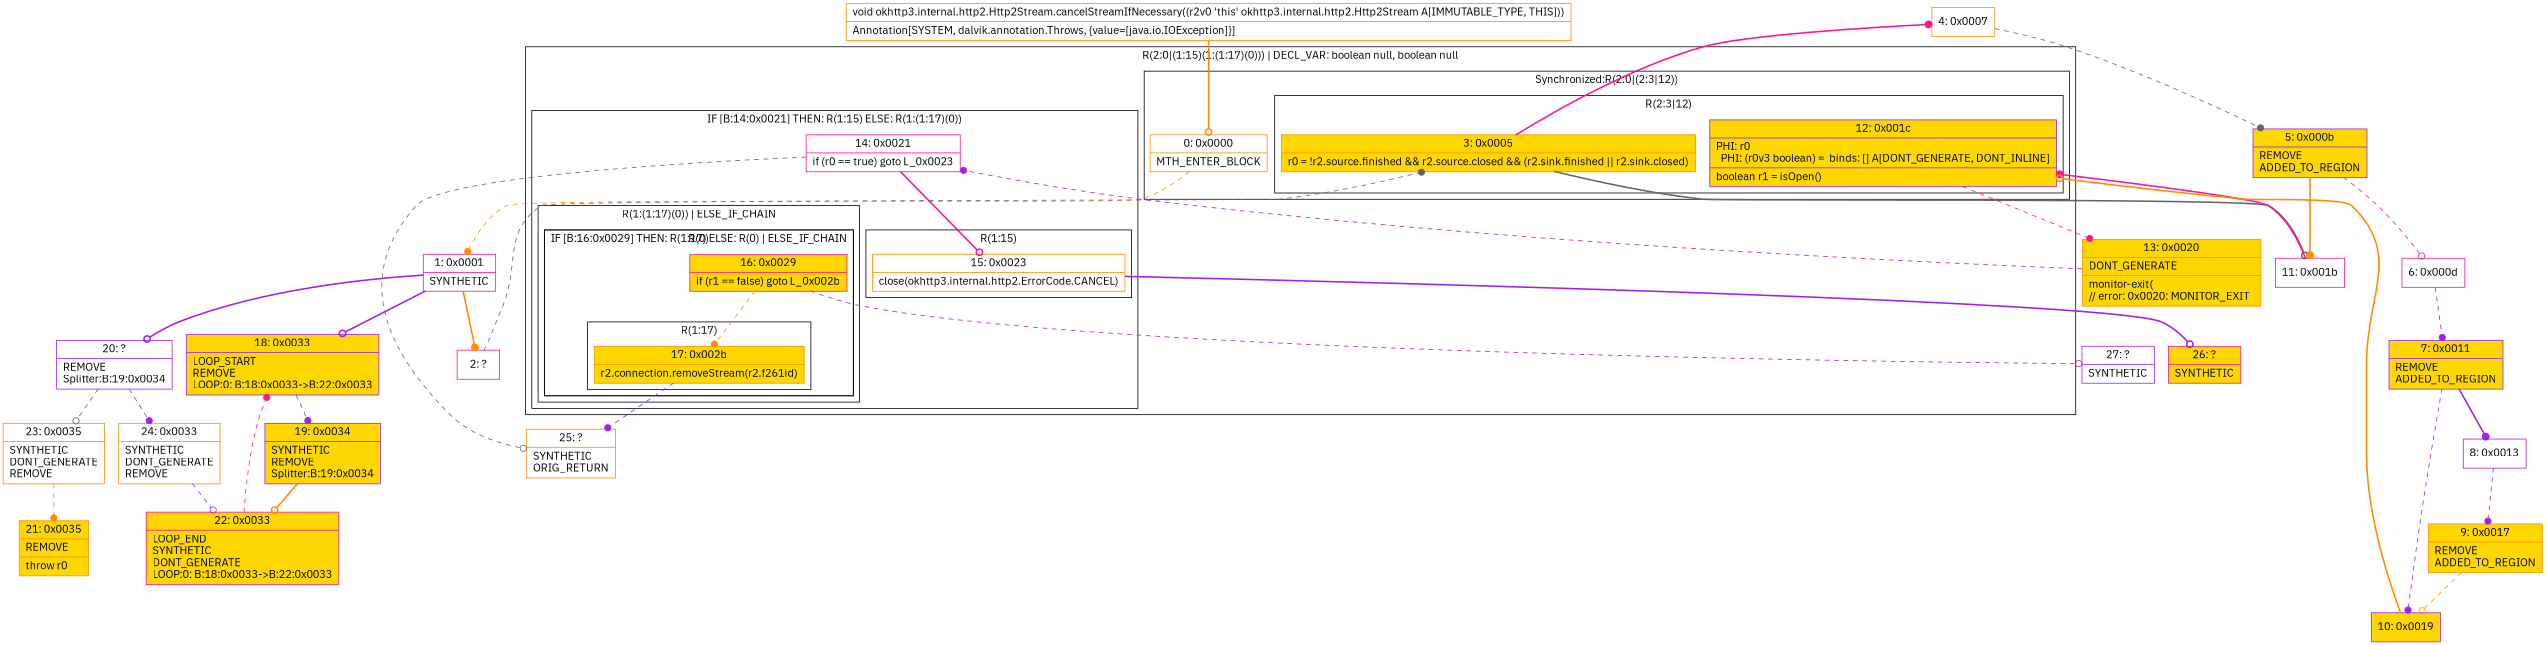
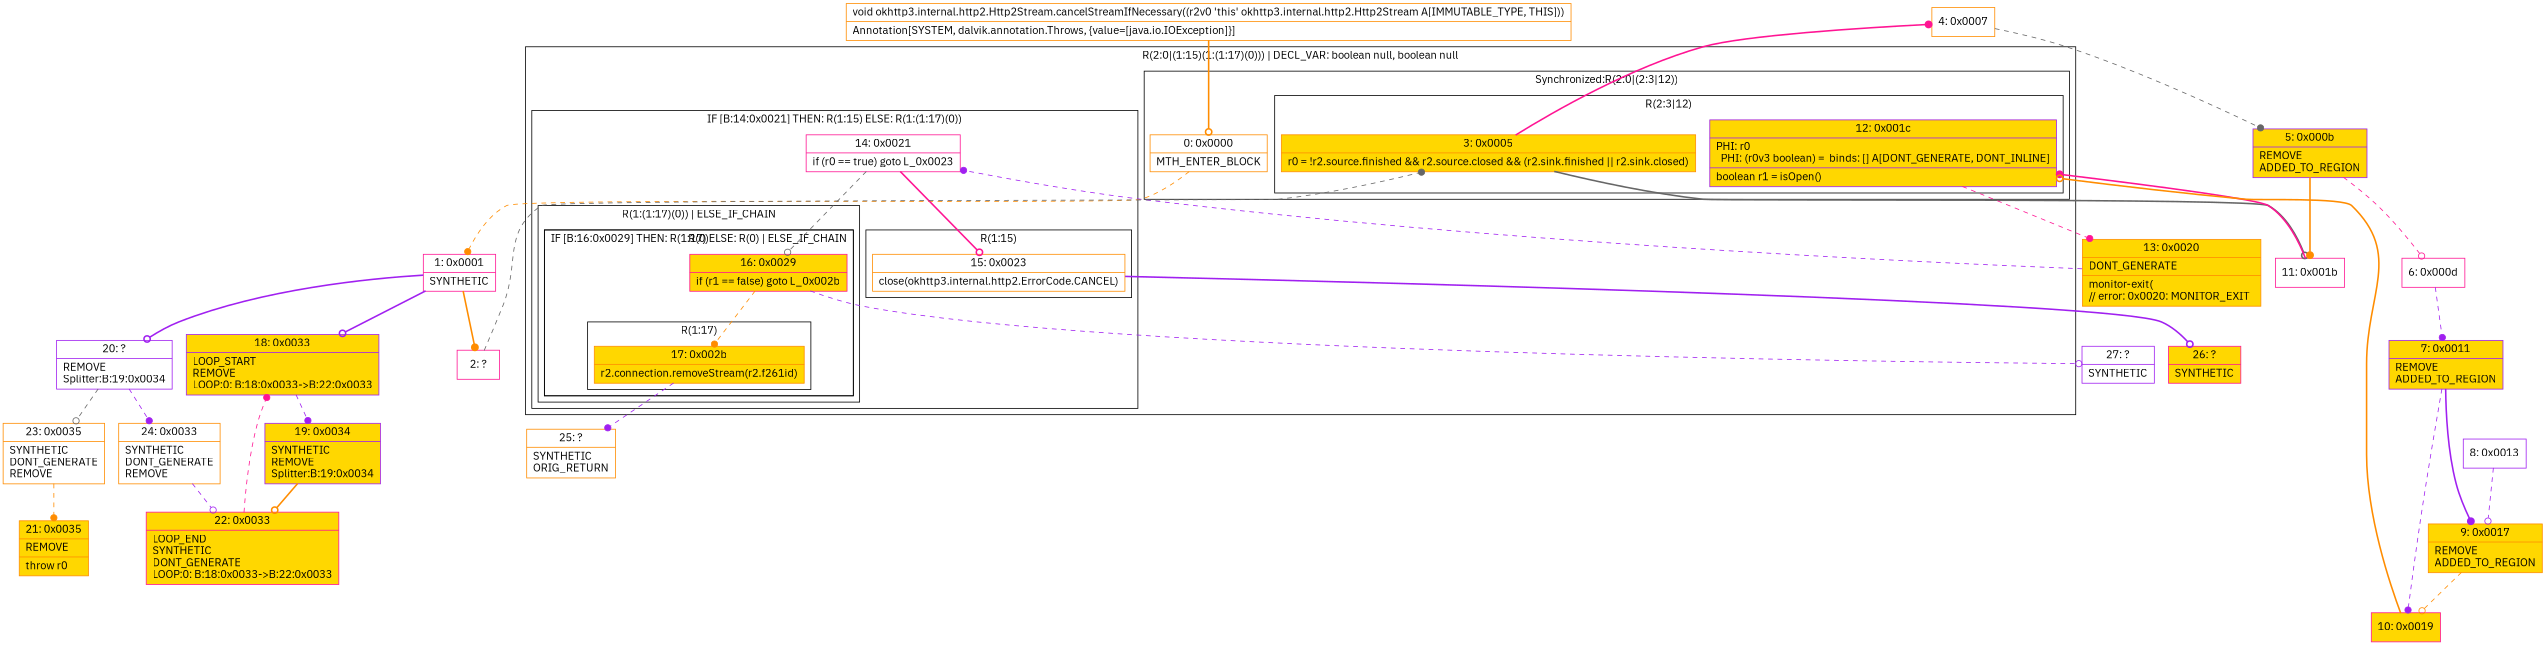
edge "14: 0x0021" -> "25: ?": now "14: 0x0021" -> "16: 0x0029"
edge "7: 0x0011" -> "8: 0x0013": now "7: 0x0011" -> "9: 0x0017"
edge "8: 0x0013" -> "9: 0x0017": arrowhead dot -> odot
node "10: 0x0019": color purple -> deeppink
